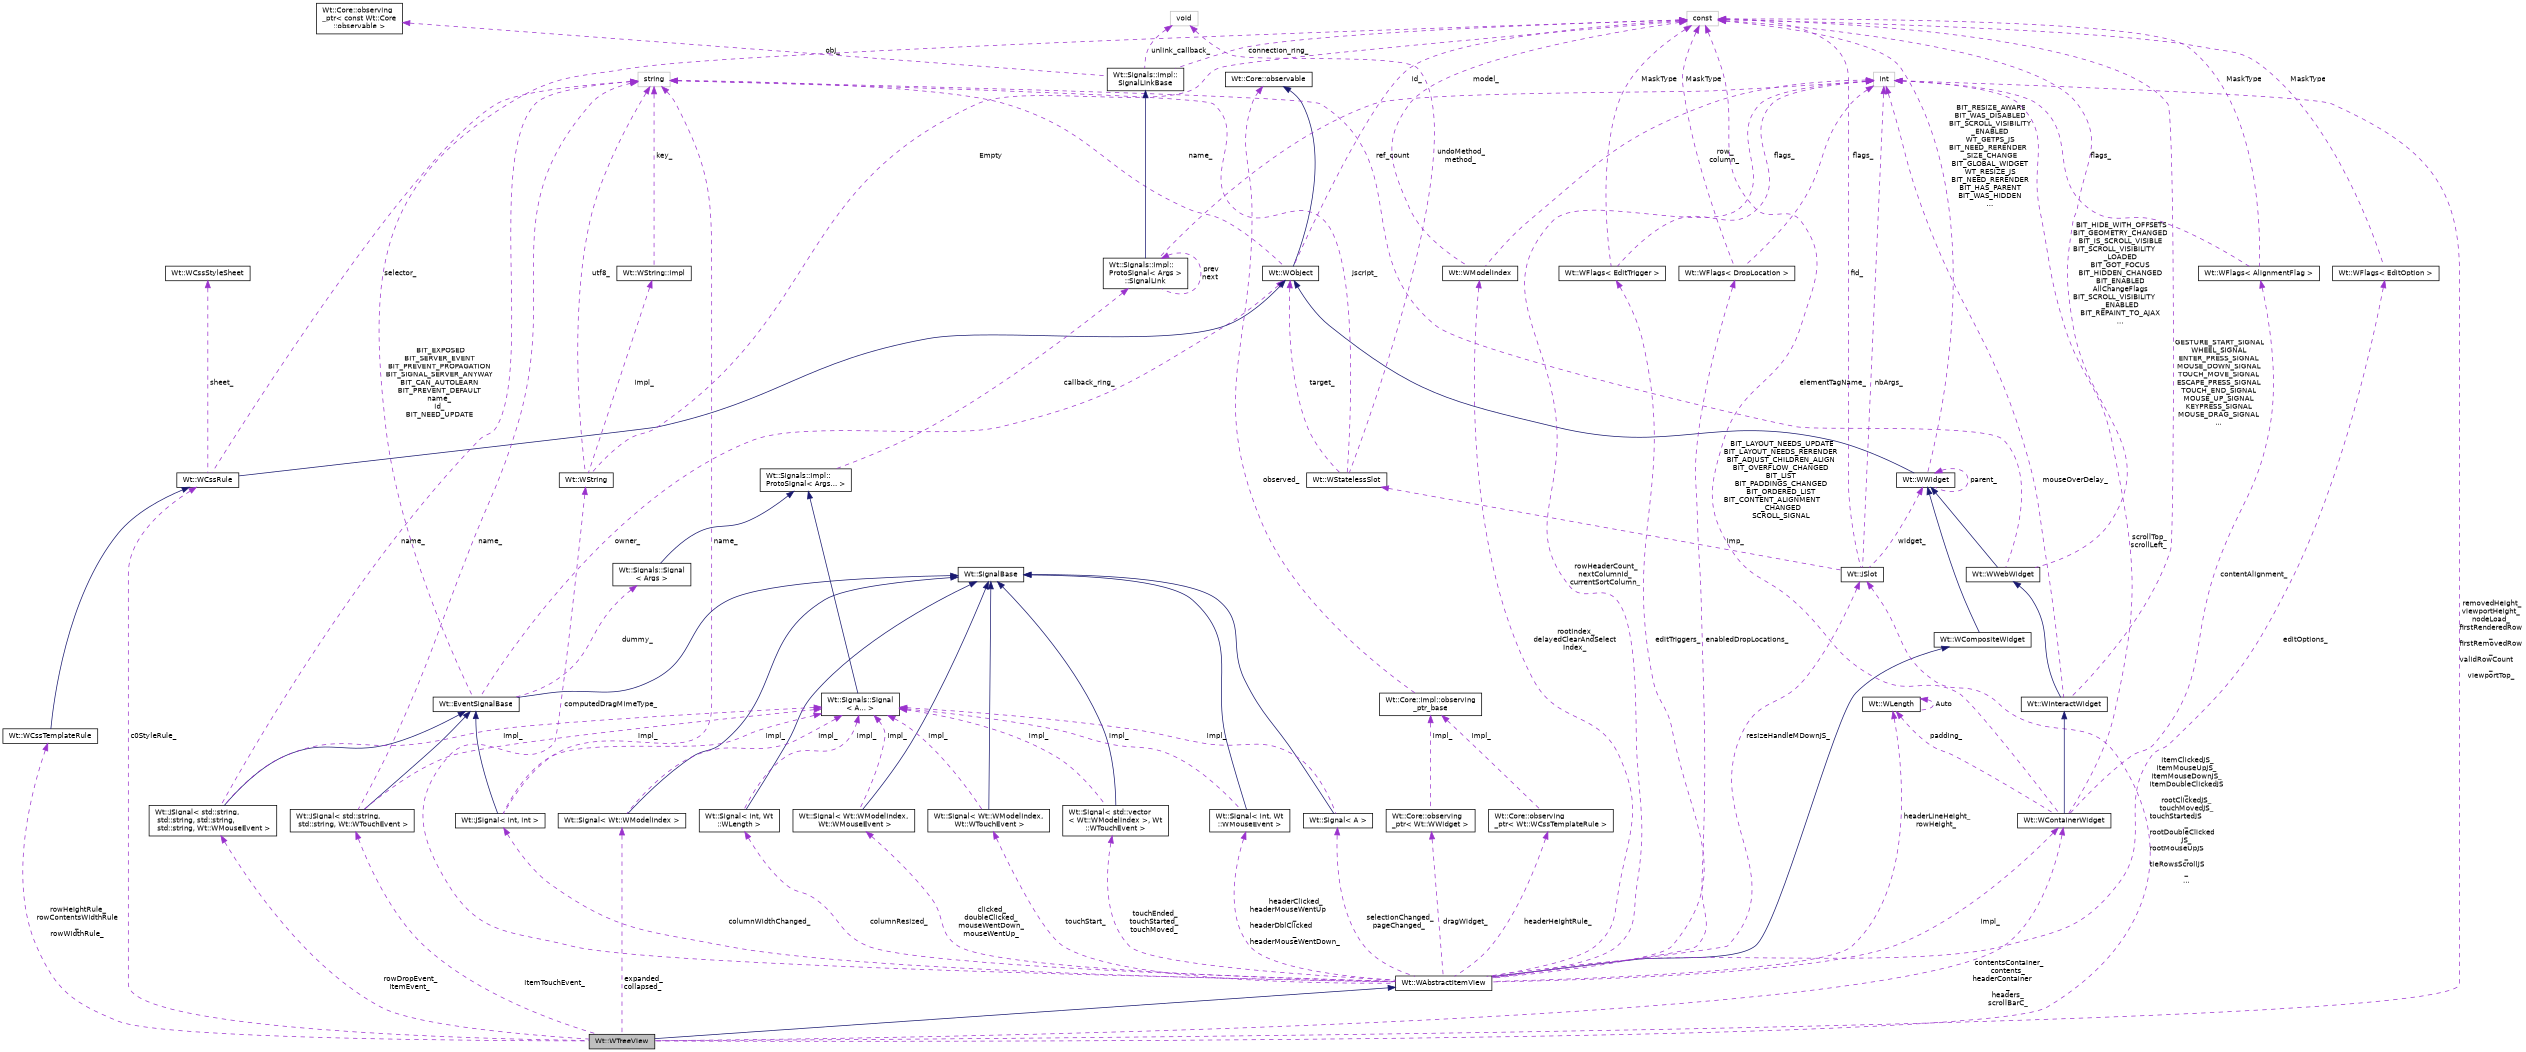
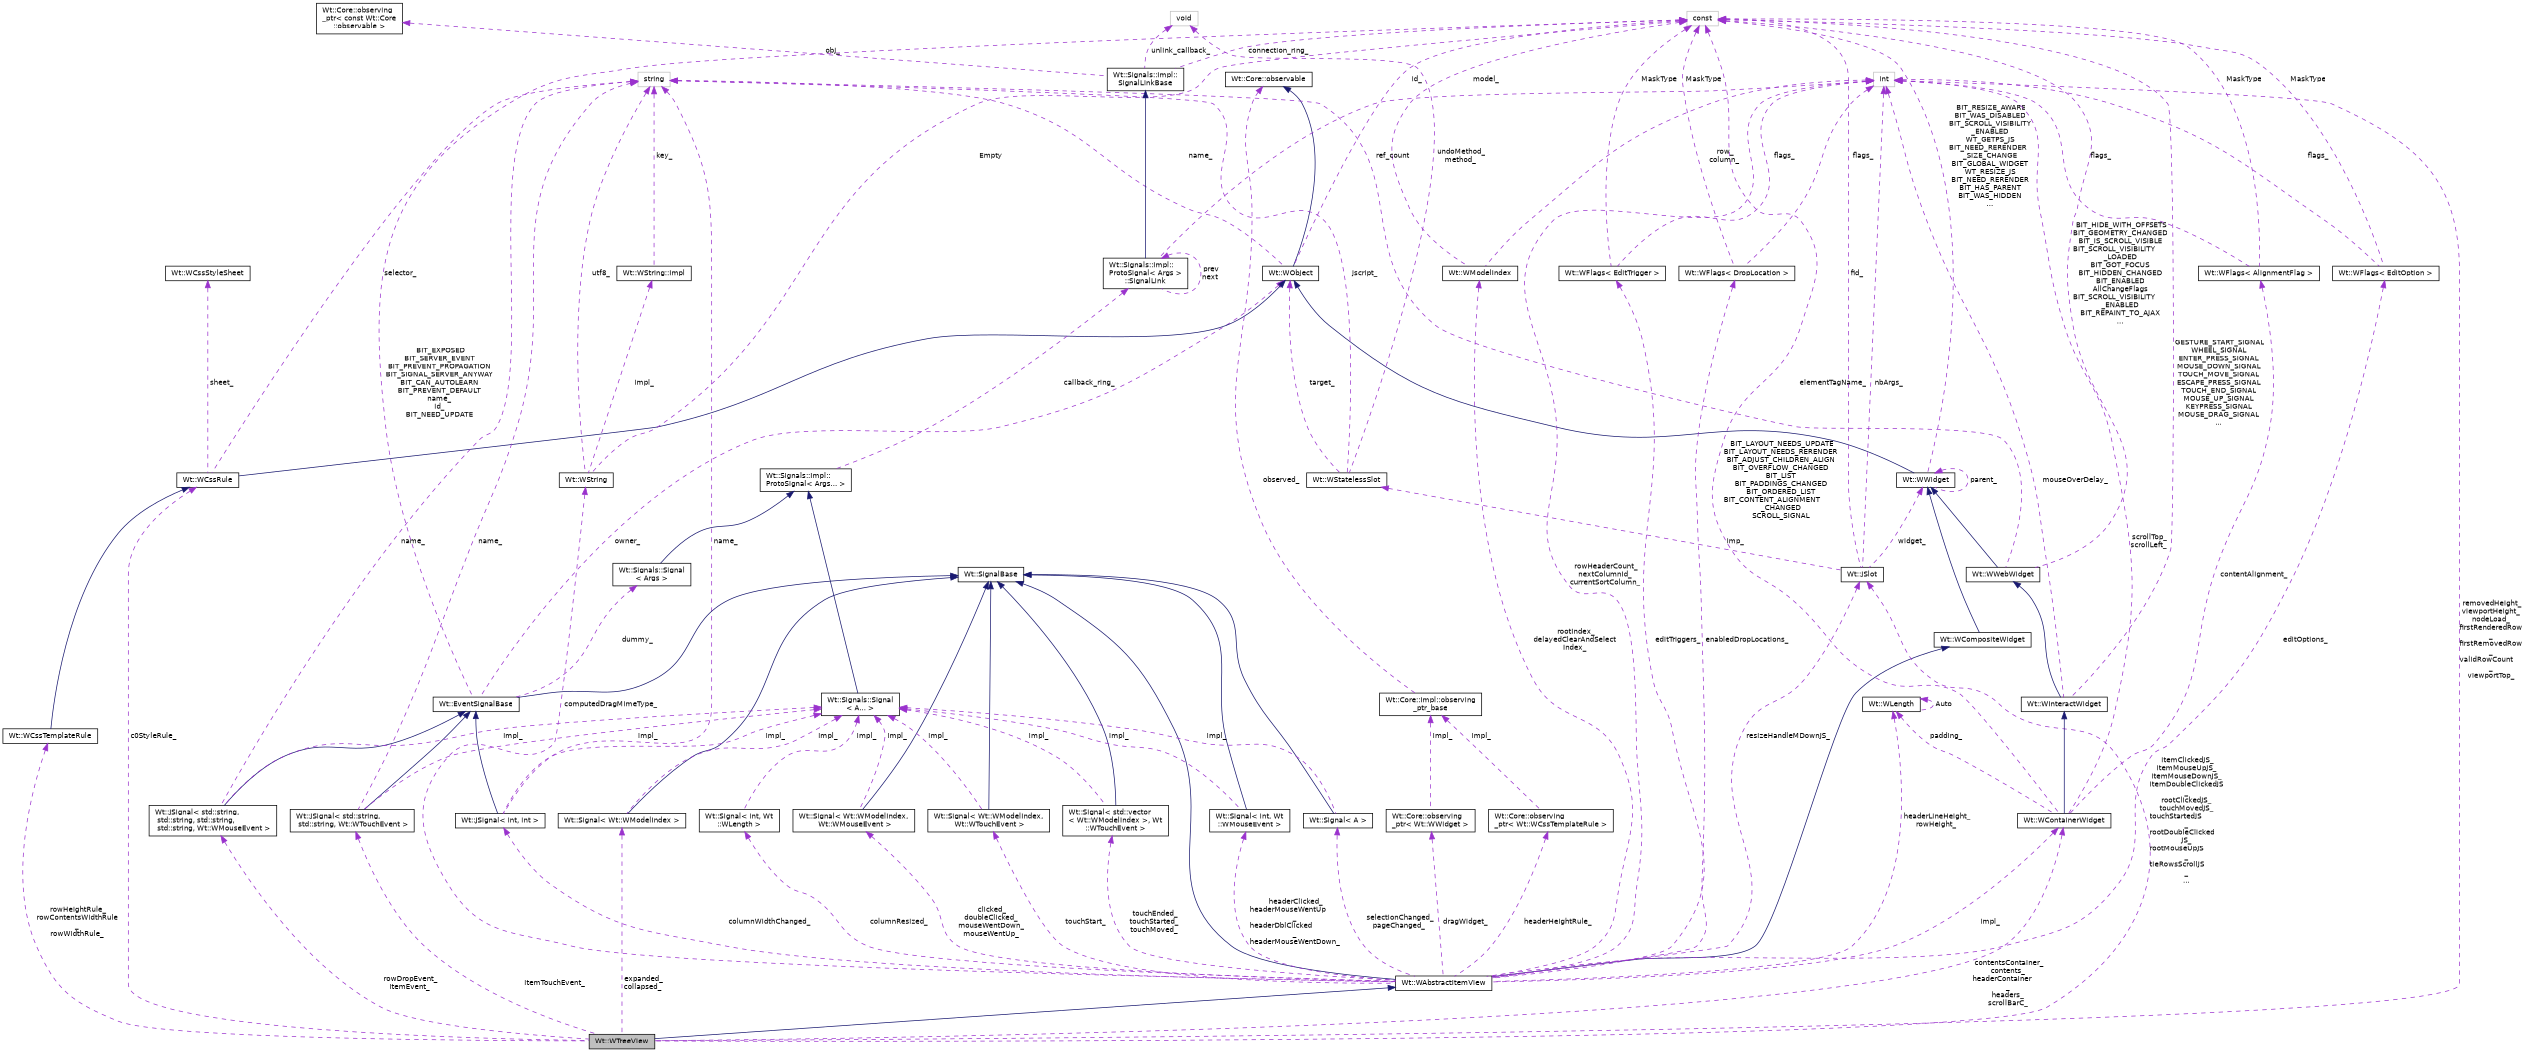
edge "Wt::WFlags< EditOption >" -> "int": added, label "flags_"
edge "Wt::Signal< int, Wt ::WLength >" -> "Wt::SignalBase": now "Wt::WAbstractItemView" -> "Wt::SignalBase"
